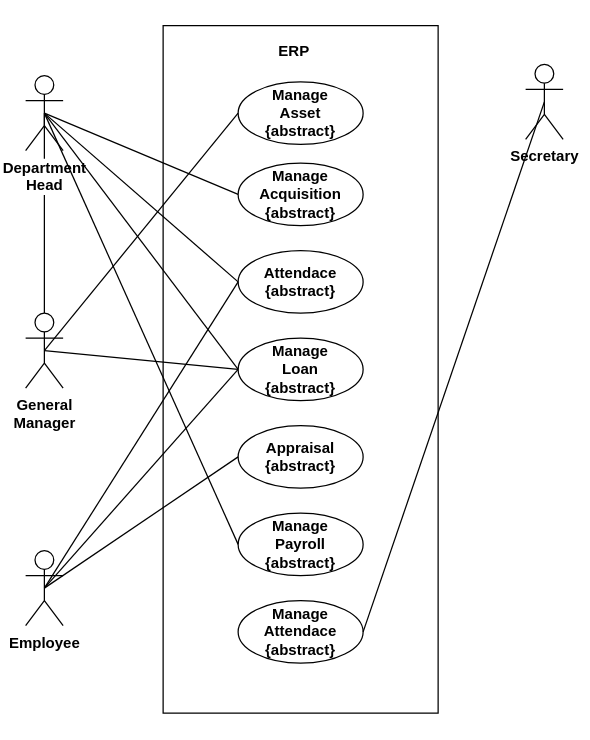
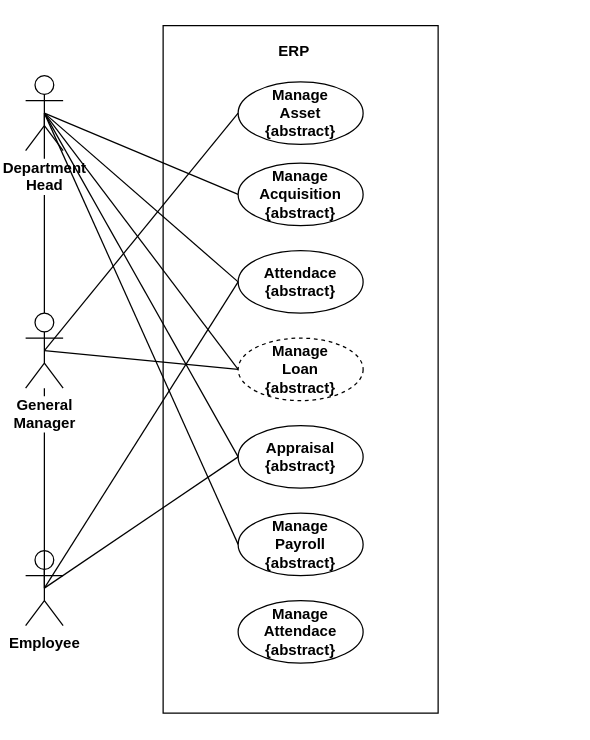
node "Secretary": removed
edge "Department Head" -- "Appraisal {abstract}": added
node "Manage Loan {abstract}": style solid -> dashed
edge "Secretary" -- "Manage Attendace {abstract}": removed
edge "Manage Loan {abstract}" -- "Employee": now "General Manager" -- "Employee"
